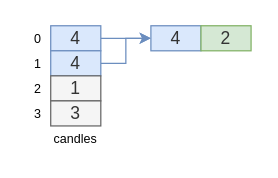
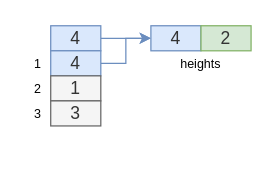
node "0": removed
node "heights": added
node "candles": removed
